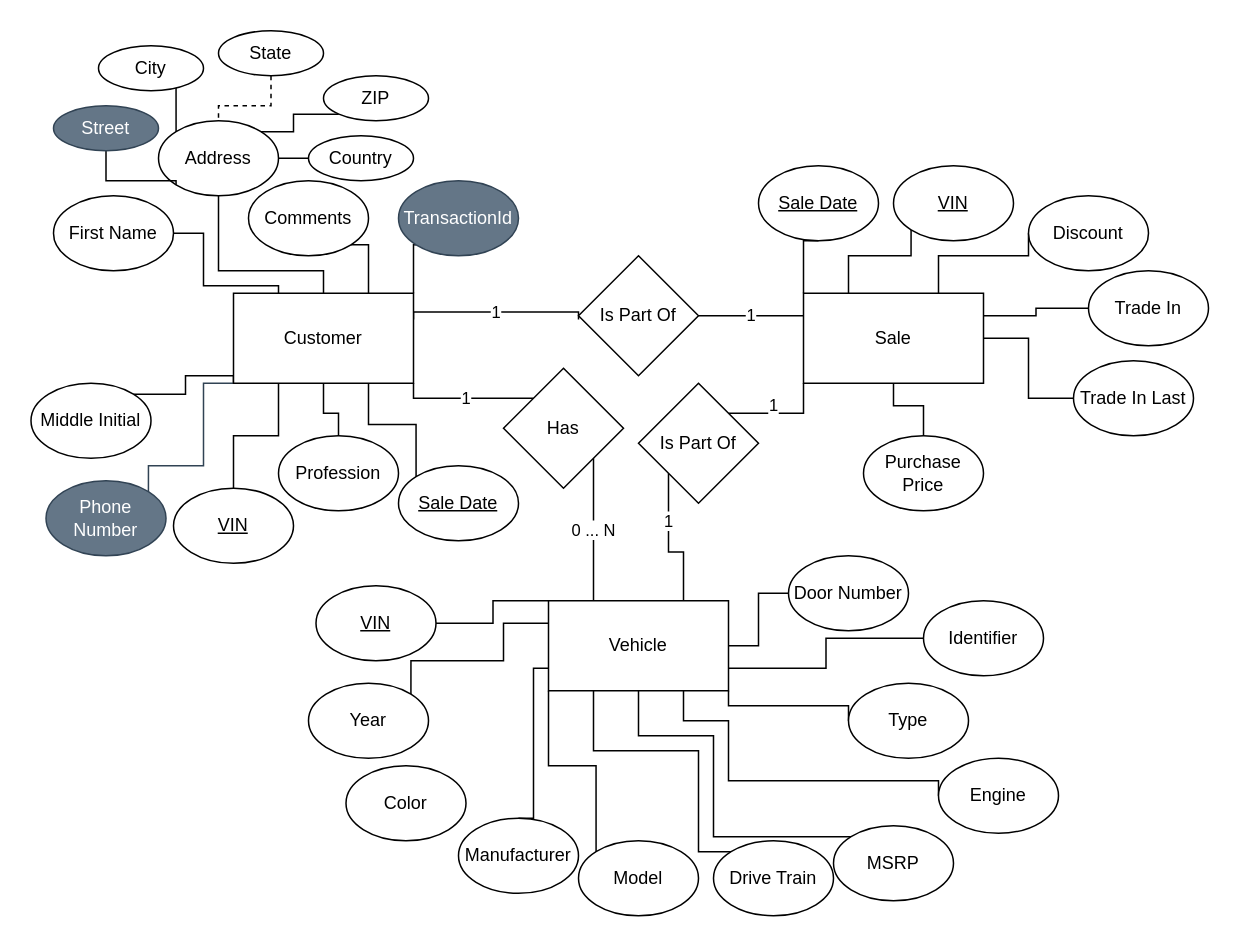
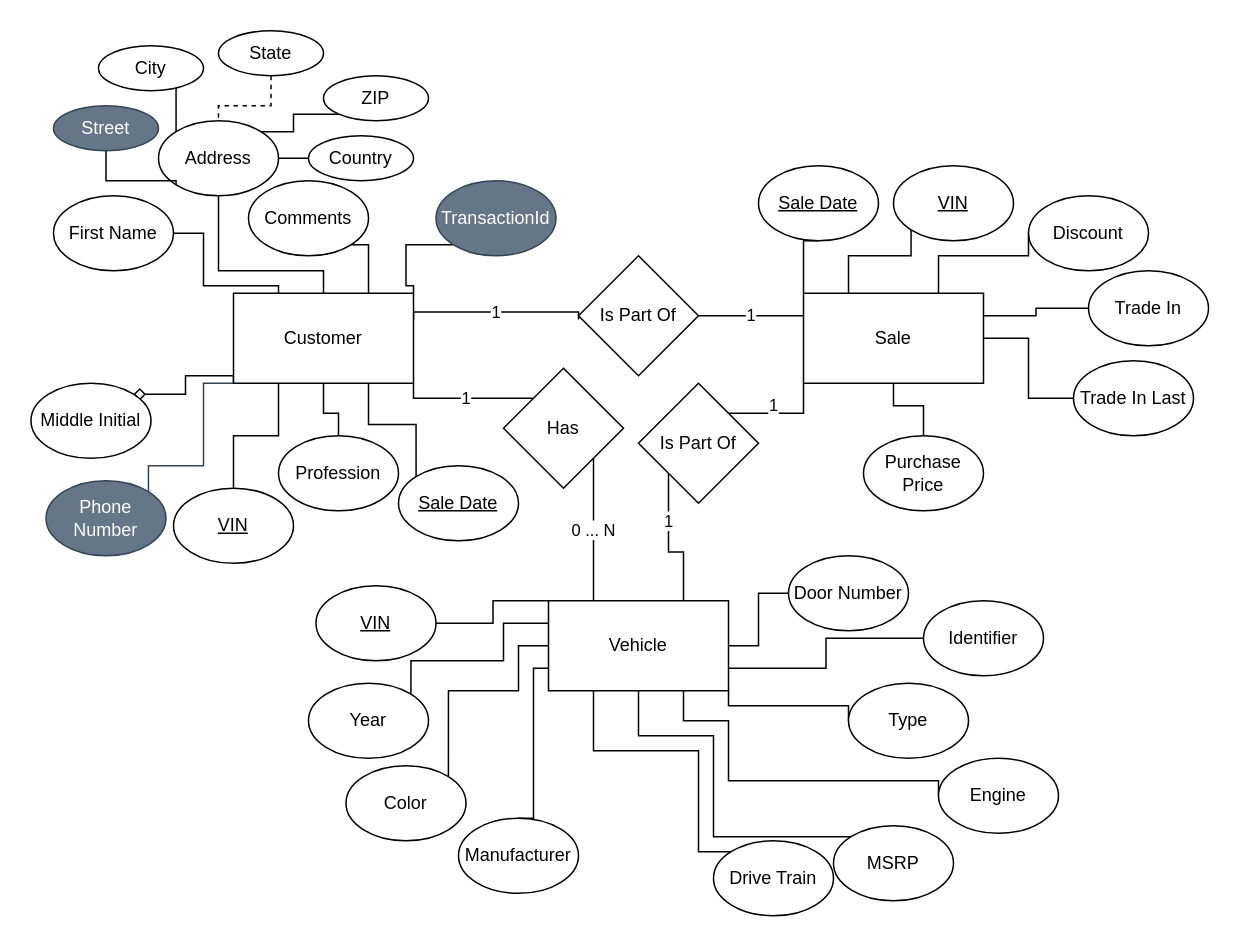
node "TransactionId": moved (458, 218) -> (496, 218)
edge "Customer" -- "Middle Initial": arrowhead none -> diamond
edge "Vehicle" -- "Color": added
edge "Vehicle" -- "Model": removed
node "Model": removed
